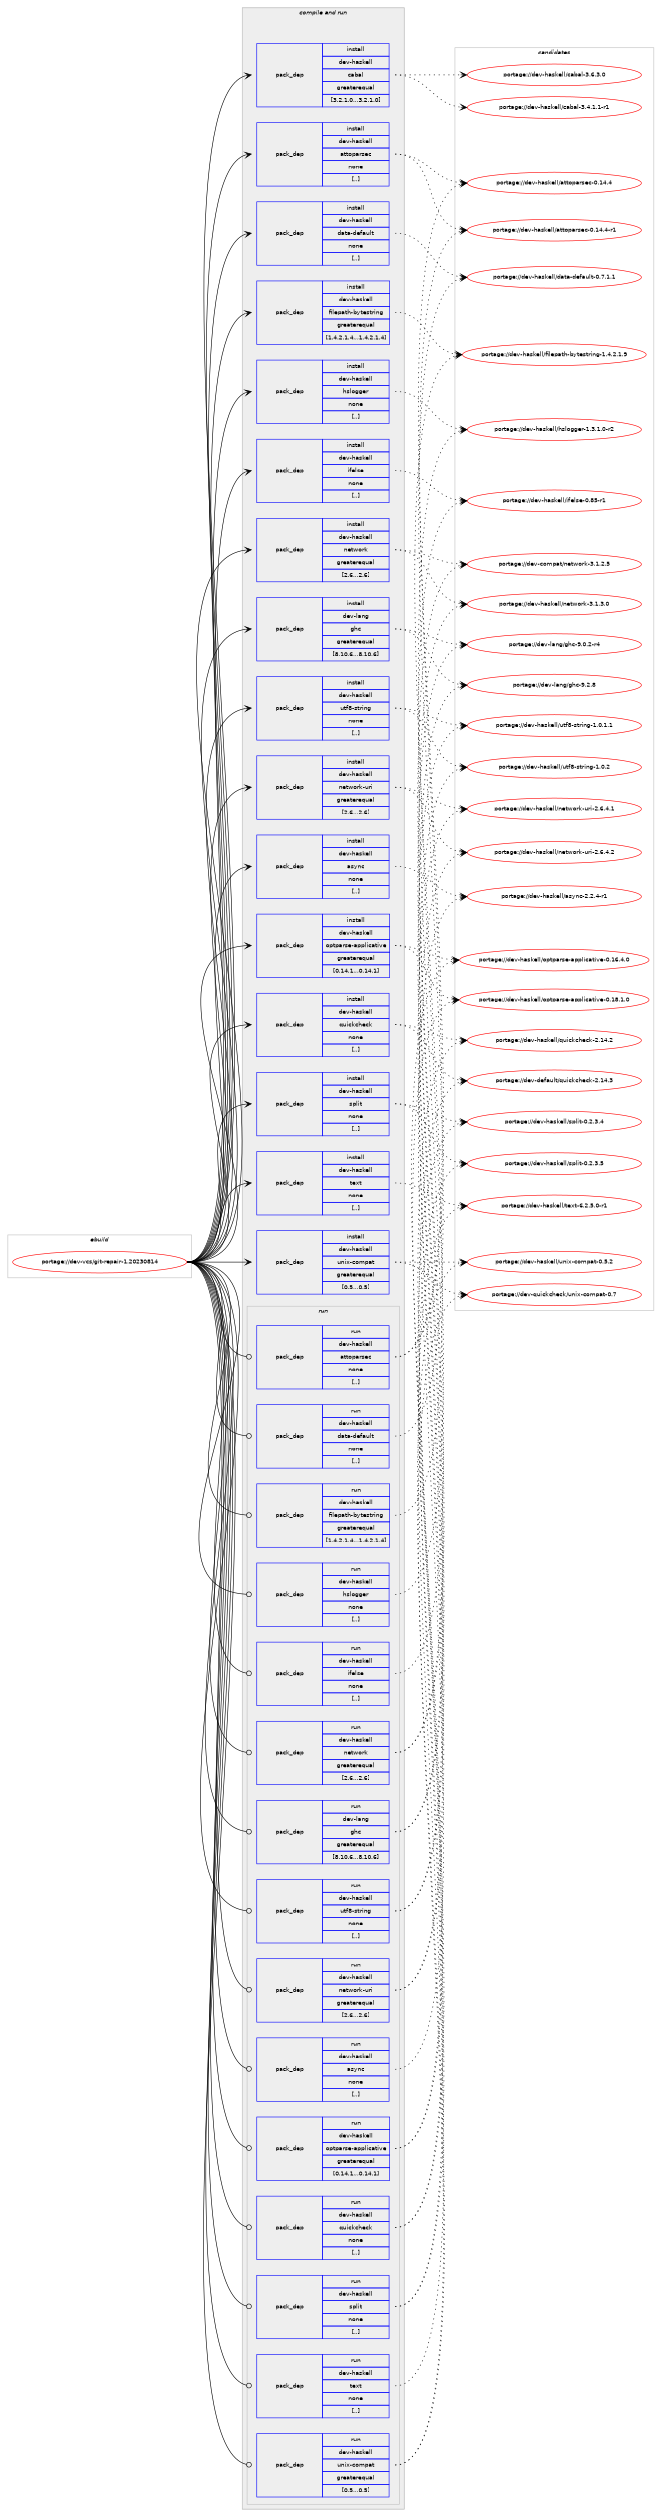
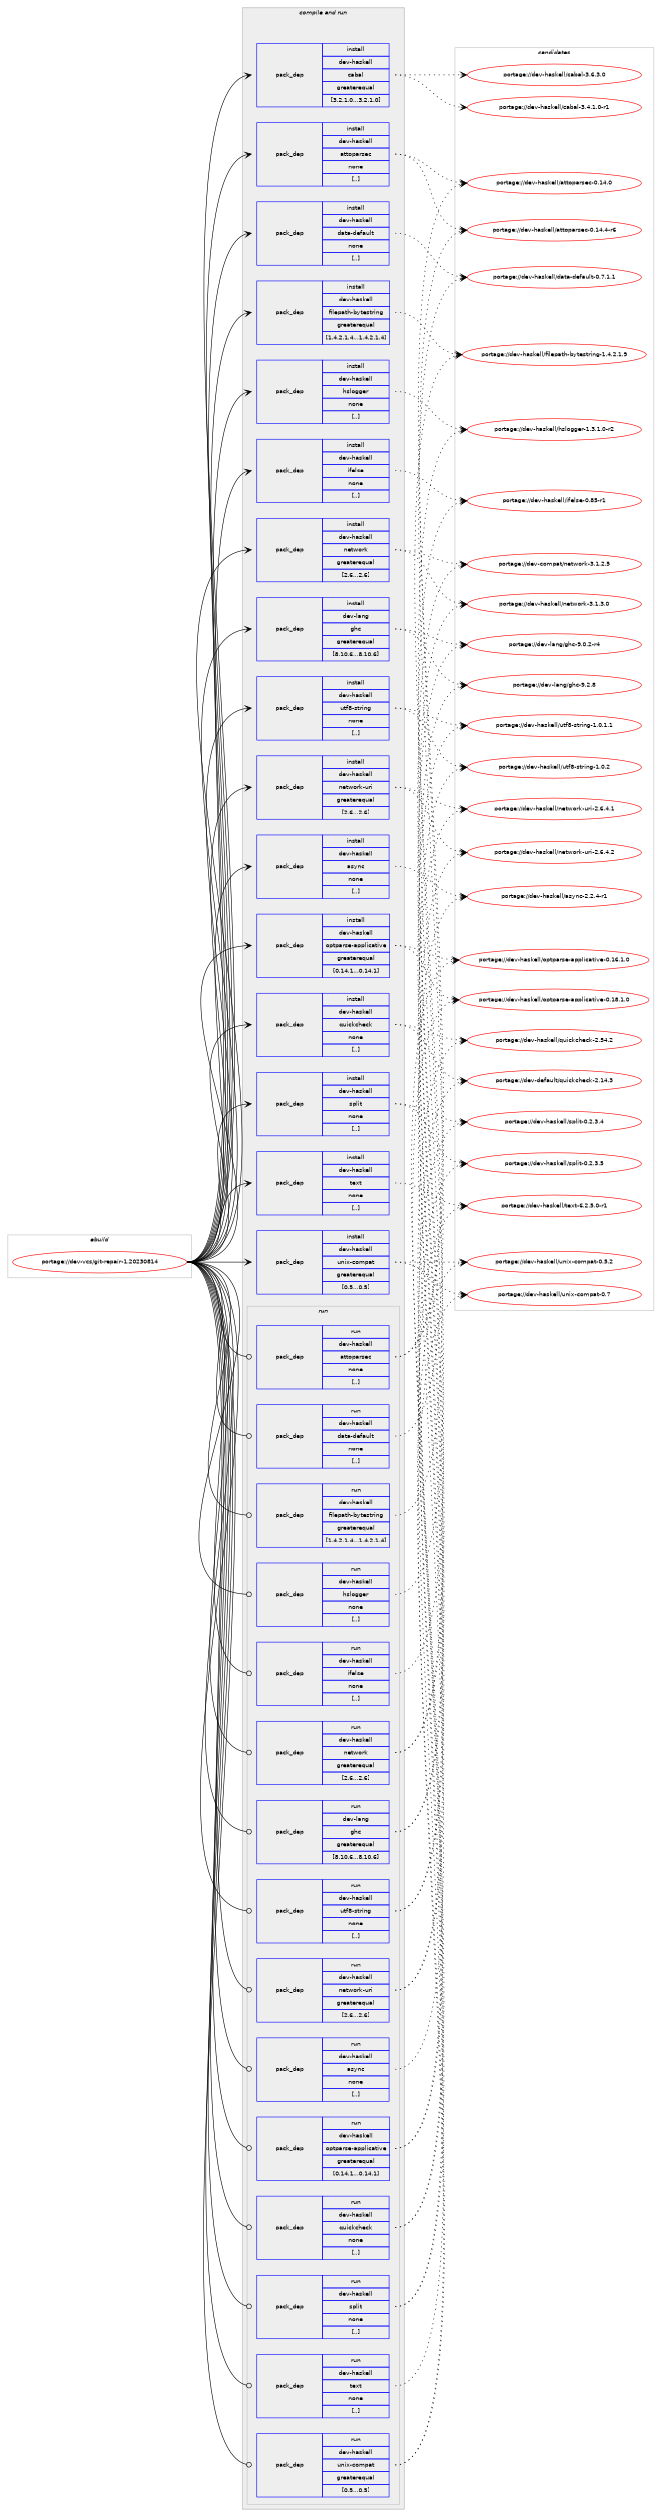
node "portage://dev-haskell/cabal-3.4.1.1-r1": label "portage://dev-haskell/cabal-3.4.1.1-r1" -> "portage://dev-haskell/cabal-3.4.1.0-r1"
node "portage://dev-haskell/attoparsec-0.14.4": label "portage://dev-haskell/attoparsec-0.14.4" -> "portage://dev-haskell/attoparsec-0.14.0"
node "portage://dev-haskell/attoparsec-0.14.4-r1": label "portage://dev-haskell/attoparsec-0.14.4-r1" -> "portage://dev-haskell/attoparsec-0.14.4-r6"
node "portage://dev-haskell/optparse-applicative-0.16.4.0": label "portage://dev-haskell/optparse-applicative-0.16.4.0" -> "portage://dev-haskell/optparse-applicative-0.16.1.0"
node "portage://dev-haskell/quickcheck-2.14.2": label "portage://dev-haskell/quickcheck-2.14.2" -> "portage://dev-haskell/quickcheck-2.54.2"
node "portage://dev-quickcheck/unix-compat-0.7": label "portage://dev-quickcheck/unix-compat-0.7" -> "portage://dev-haskell/unix-compat-0.7"
